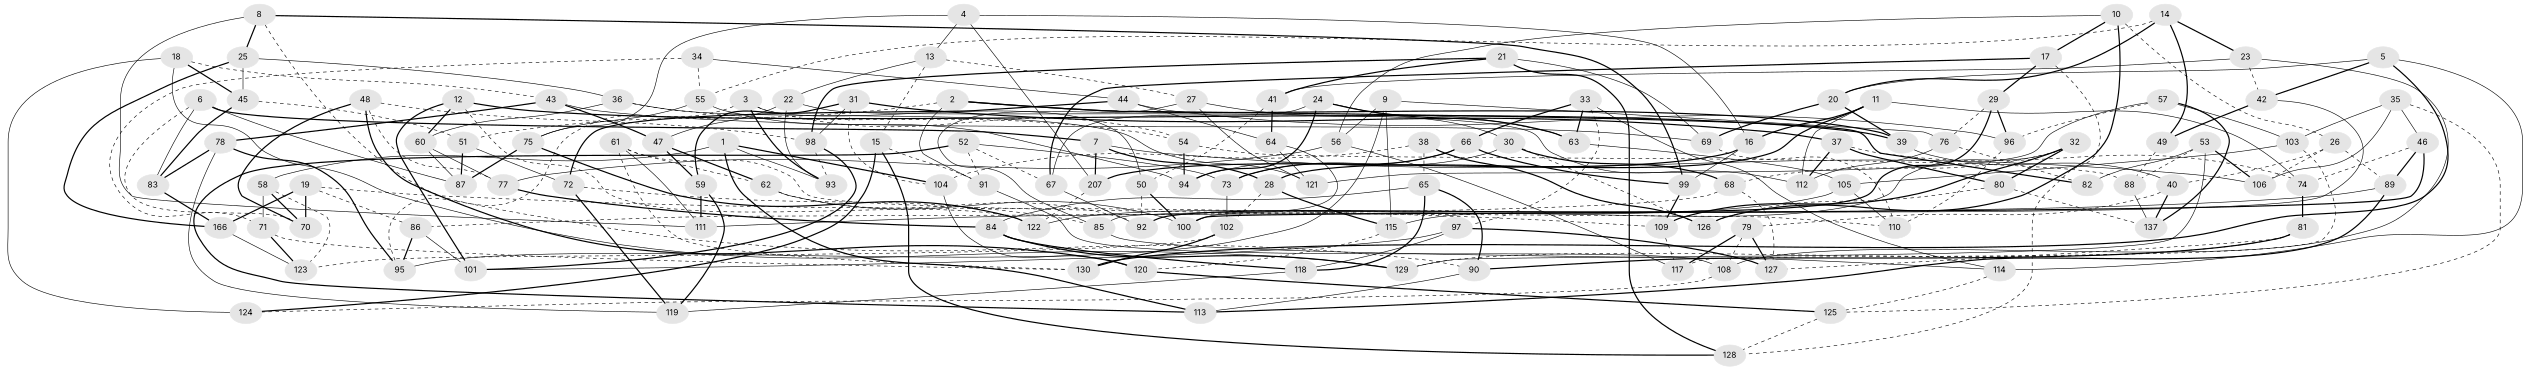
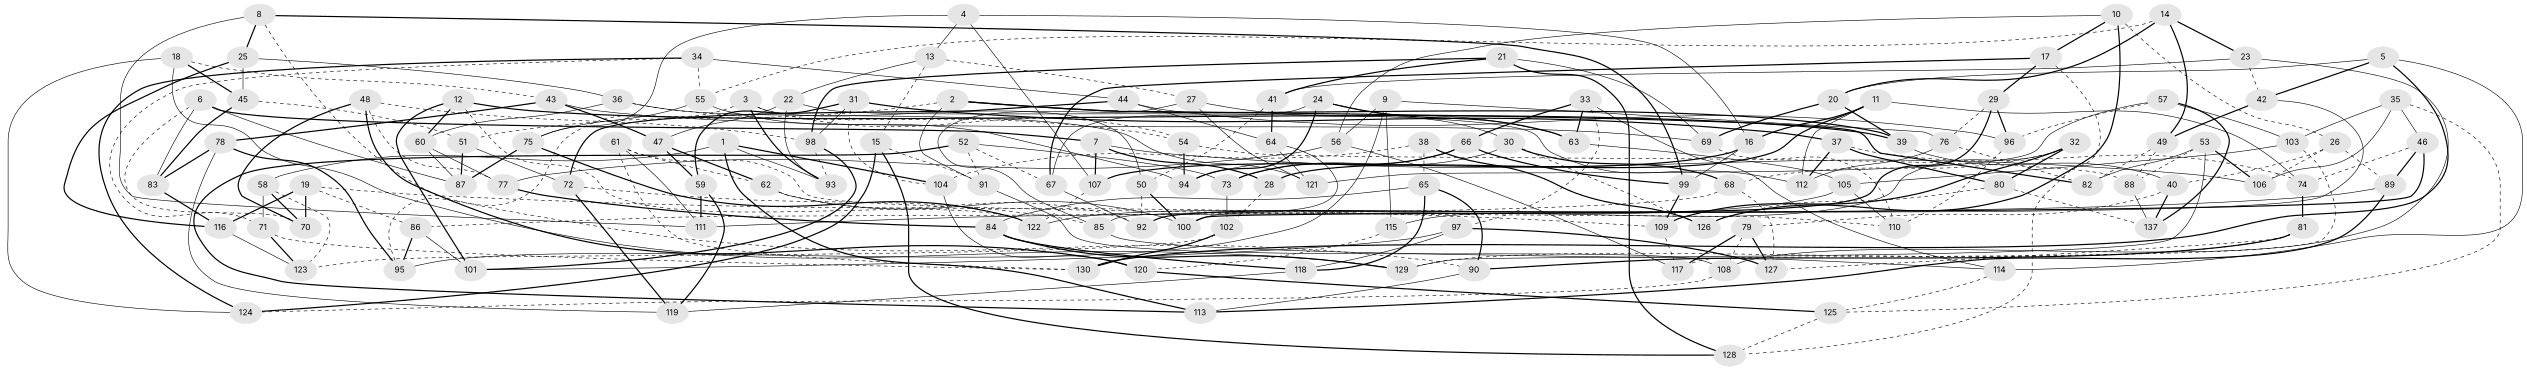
edge "34" -- "124": added
edge "49" -- "82": added
node "207": label "207" -> "107"
edge "28" -- "115": removed
node "166": label "166" -> "116"
